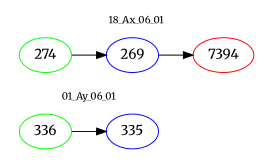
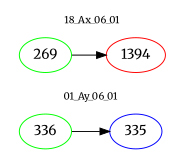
node "274": removed
node "269": color blue -> green
node "7394": label "7394" -> "1394"
